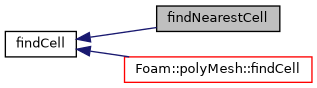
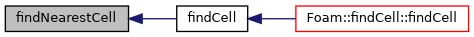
edge "findNearestCell" -> "findCell": reversed
node "Foam::polyMesh::findCell": label "Foam::polyMesh::findCell" -> "Foam::findCell::findCell"
